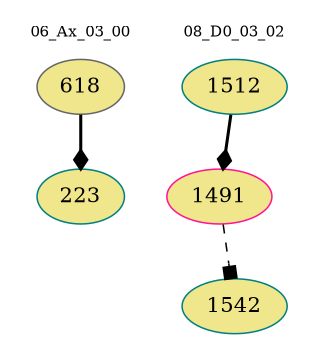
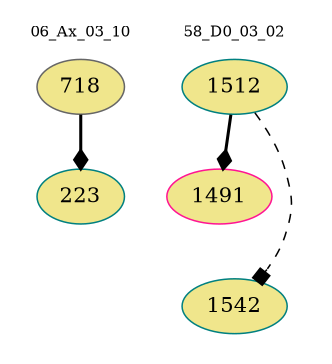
cluster "06_Ax_03_00": label "06_Ax_03_00" -> "06_Ax_03_10"
cluster "08_D0_03_02": label "08_D0_03_02" -> "58_D0_03_02"
node "618": label "618" -> "718"
edge "1491" -> "1542": now "1512" -> "1542"
